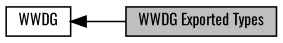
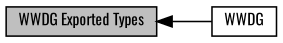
edge "WWDG Exported Types" -> "WWDG": reversed
